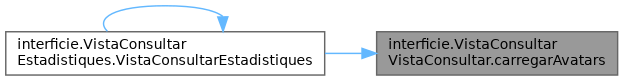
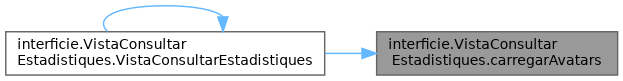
node "interficie.VistaConsultar VistaConsultar.carregarAvatars": label "interficie.VistaConsultar VistaConsultar.carregarAvatars" -> "interficie.VistaConsultar Estadistiques.carregarAvatars"
